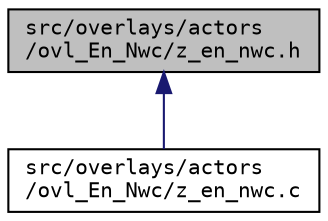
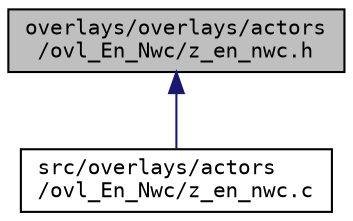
node "src/overlays/actors /ovl_En_Nwc/z_en_nwc.h": label "src/overlays/actors /ovl_En_Nwc/z_en_nwc.h" -> "overlays/overlays/actors /ovl_En_Nwc/z_en_nwc.h"
